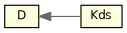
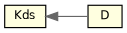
edge "Kds" -> "D": reversed
